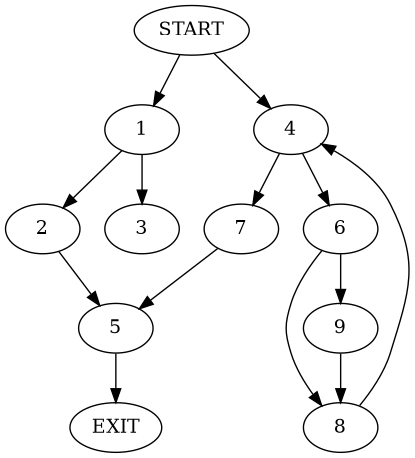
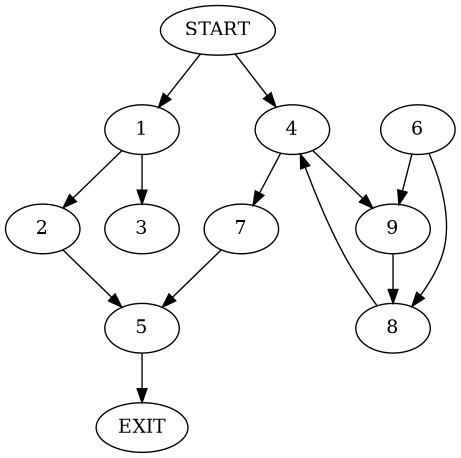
edge "4" -> "6": now "4" -> "9"
